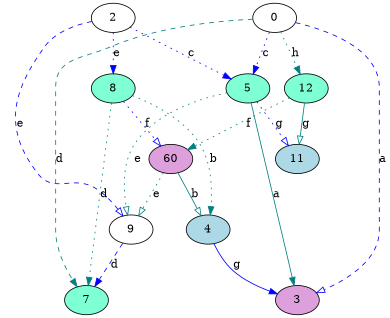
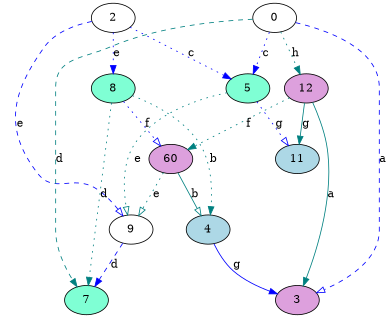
node "12": fillcolor aquamarine -> plum
edge "12" -> "11": arrowhead onormal -> normal
edge "5" -> "3": now "12" -> "3"
